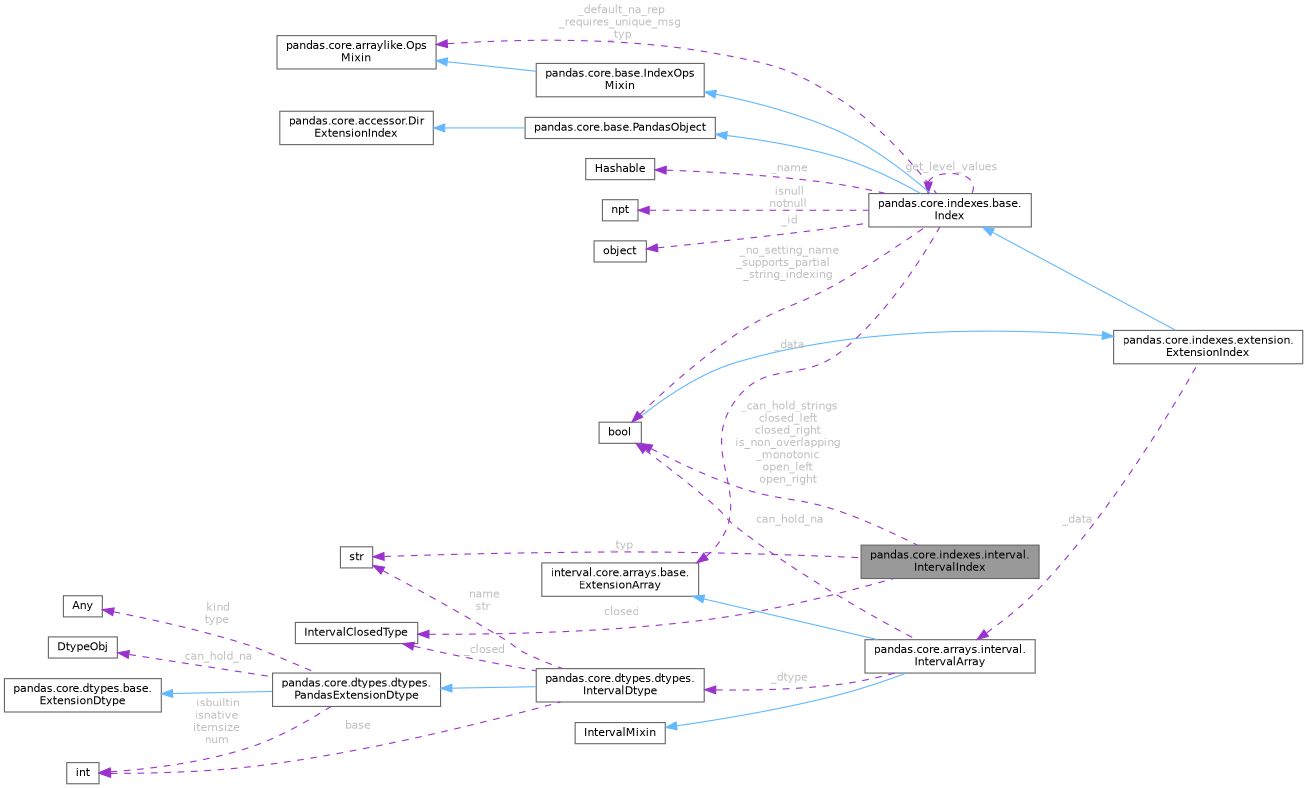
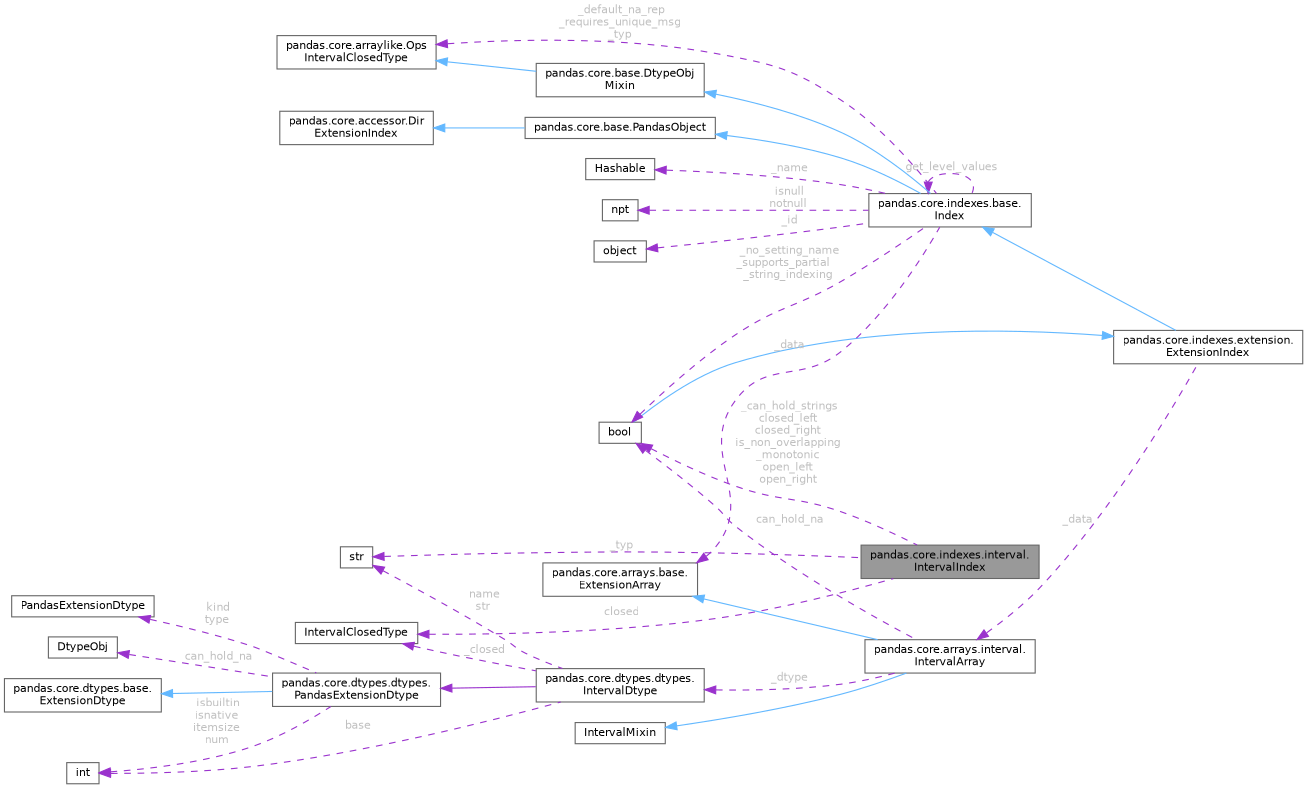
node "pandas.core.arraylike.Ops Mixin": label "pandas.core.arraylike.Ops Mixin" -> "pandas.core.arraylike.Ops IntervalClosedType"
node "pandas.core.base.IndexOps Mixin": label "pandas.core.base.IndexOps Mixin" -> "pandas.core.base.DtypeObj Mixin"
node "interval.core.arrays.base. ExtensionArray": label "interval.core.arrays.base. ExtensionArray" -> "pandas.core.arrays.base. ExtensionArray"
node "Any": label "Any" -> "PandasExtensionDtype"
edge "pandas.core.dtypes.dtypes. IntervalDtype" -> "pandas.core.dtypes.dtypes. PandasExtensionDtype": color steelblue1 -> darkorchid3
